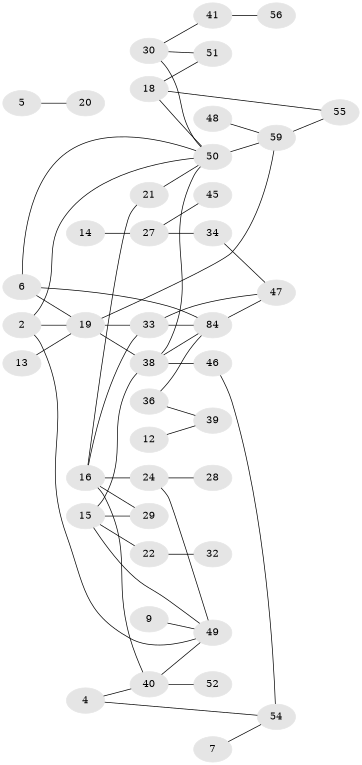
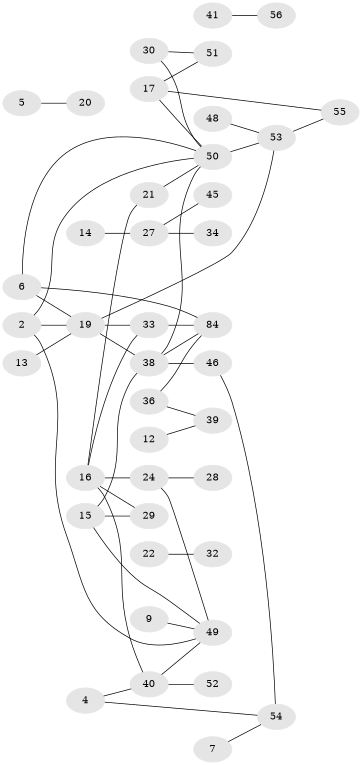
edge "41" -- "30": removed
node "18": label "18" -> "17"
node "59": label "59" -> "53"
node "47": removed
edge "15" -- "22": removed
